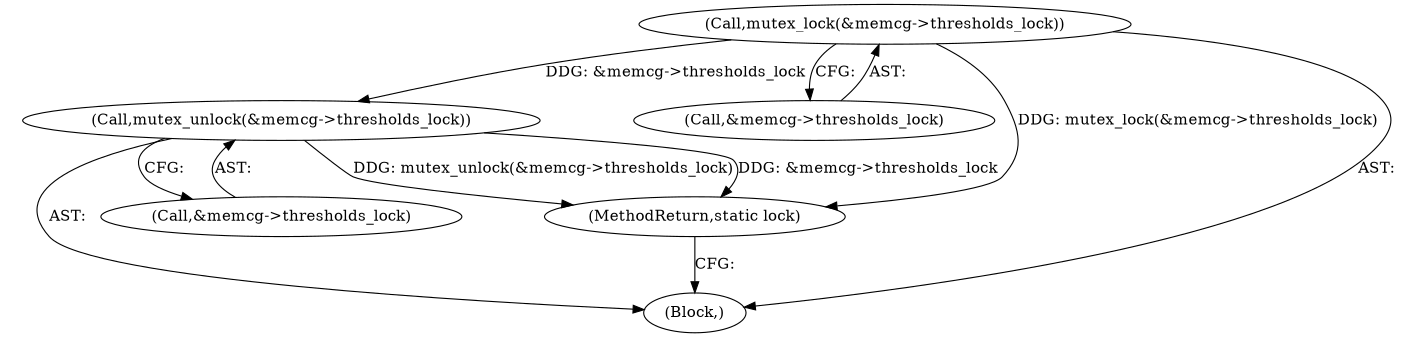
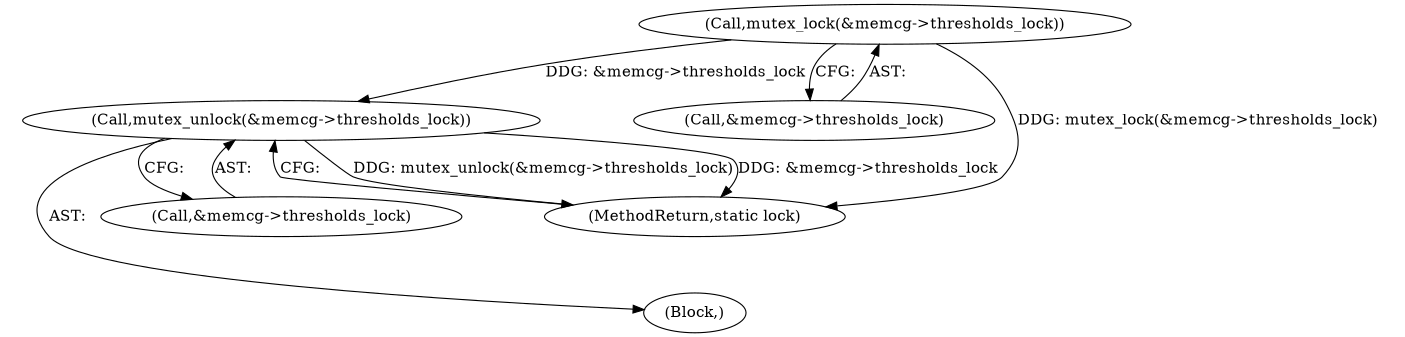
edge "(Call,mutex_lock(&memcg->thresholds_lock))" -> "(Block,)": removed, label "AST:"
edge "(MethodReturn,static lock)" -> "(Block,)": now "(MethodReturn,static lock)" -> "(Call,mutex_unlock(&memcg->thresholds_lock))"
